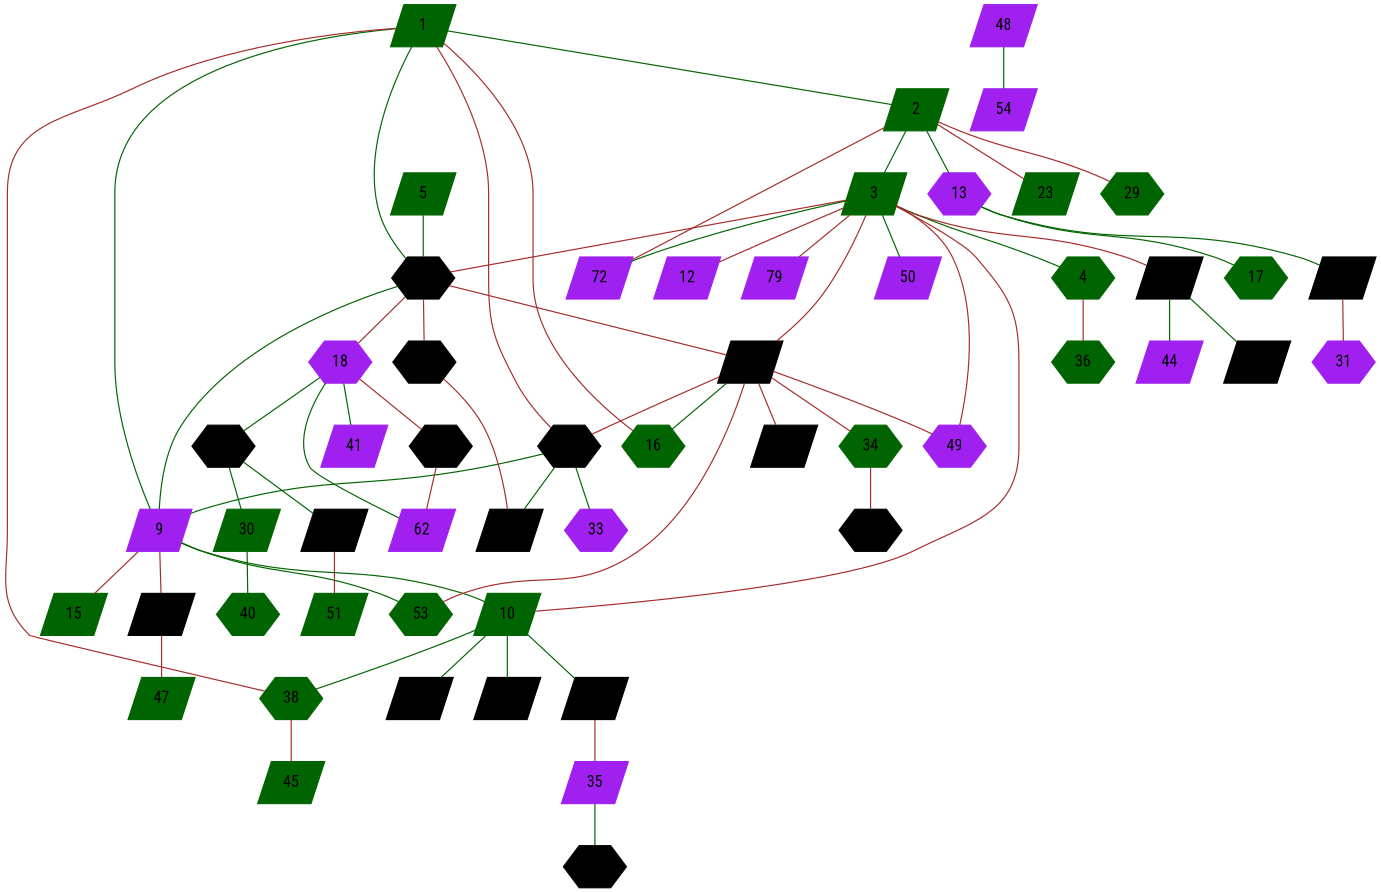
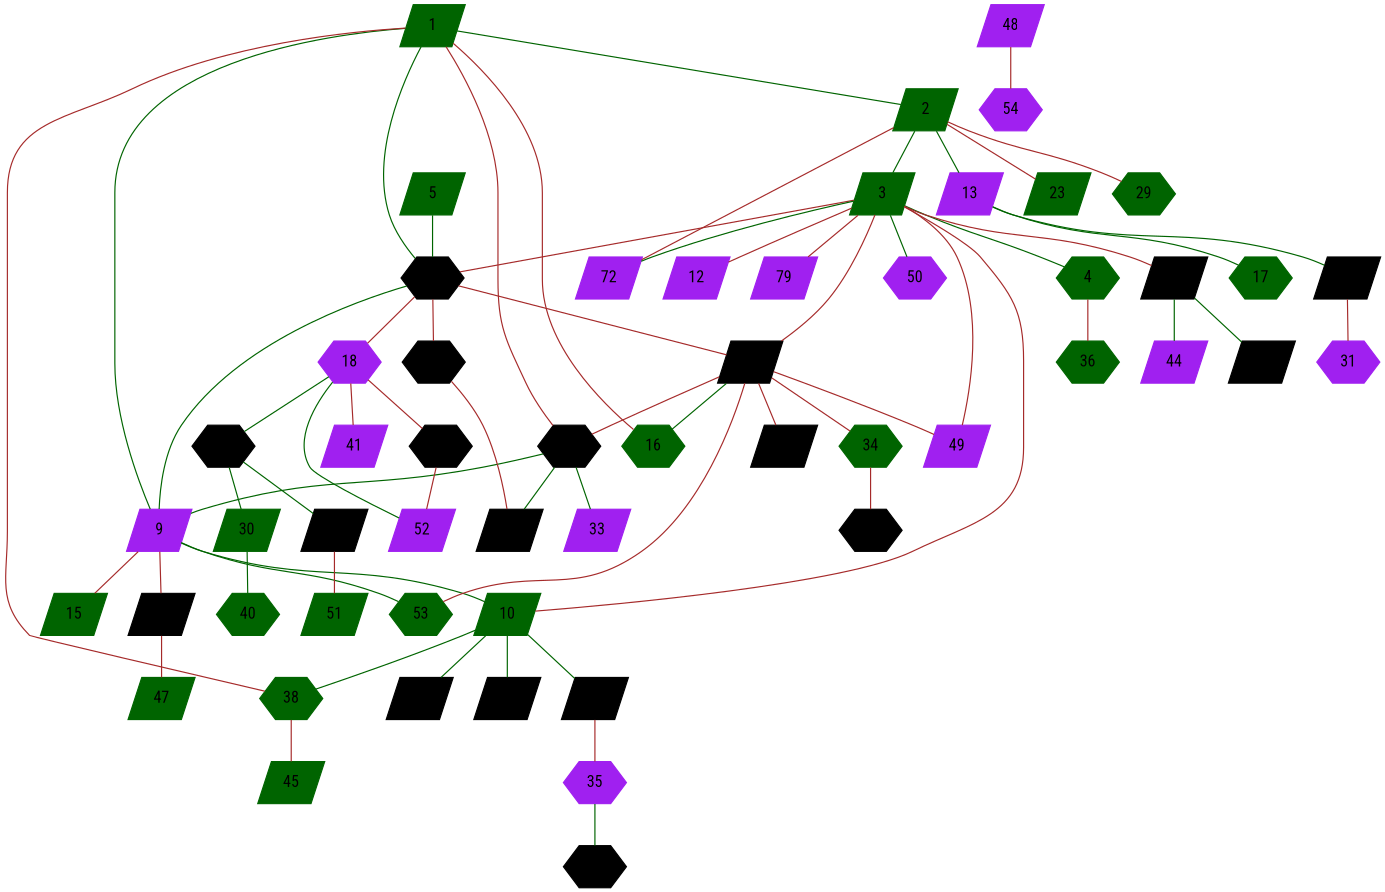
edge "48" -- "54": color darkgreen -> brown
node "54": shape parallelogram -> hexagon
node "13": shape hexagon -> parallelogram
node "50": shape parallelogram -> hexagon
edge "18" -- "41": color darkgreen -> brown
node "49": shape hexagon -> parallelogram
node "62": label "62" -> "52"
node "33": shape hexagon -> parallelogram
node "35": shape parallelogram -> hexagon
